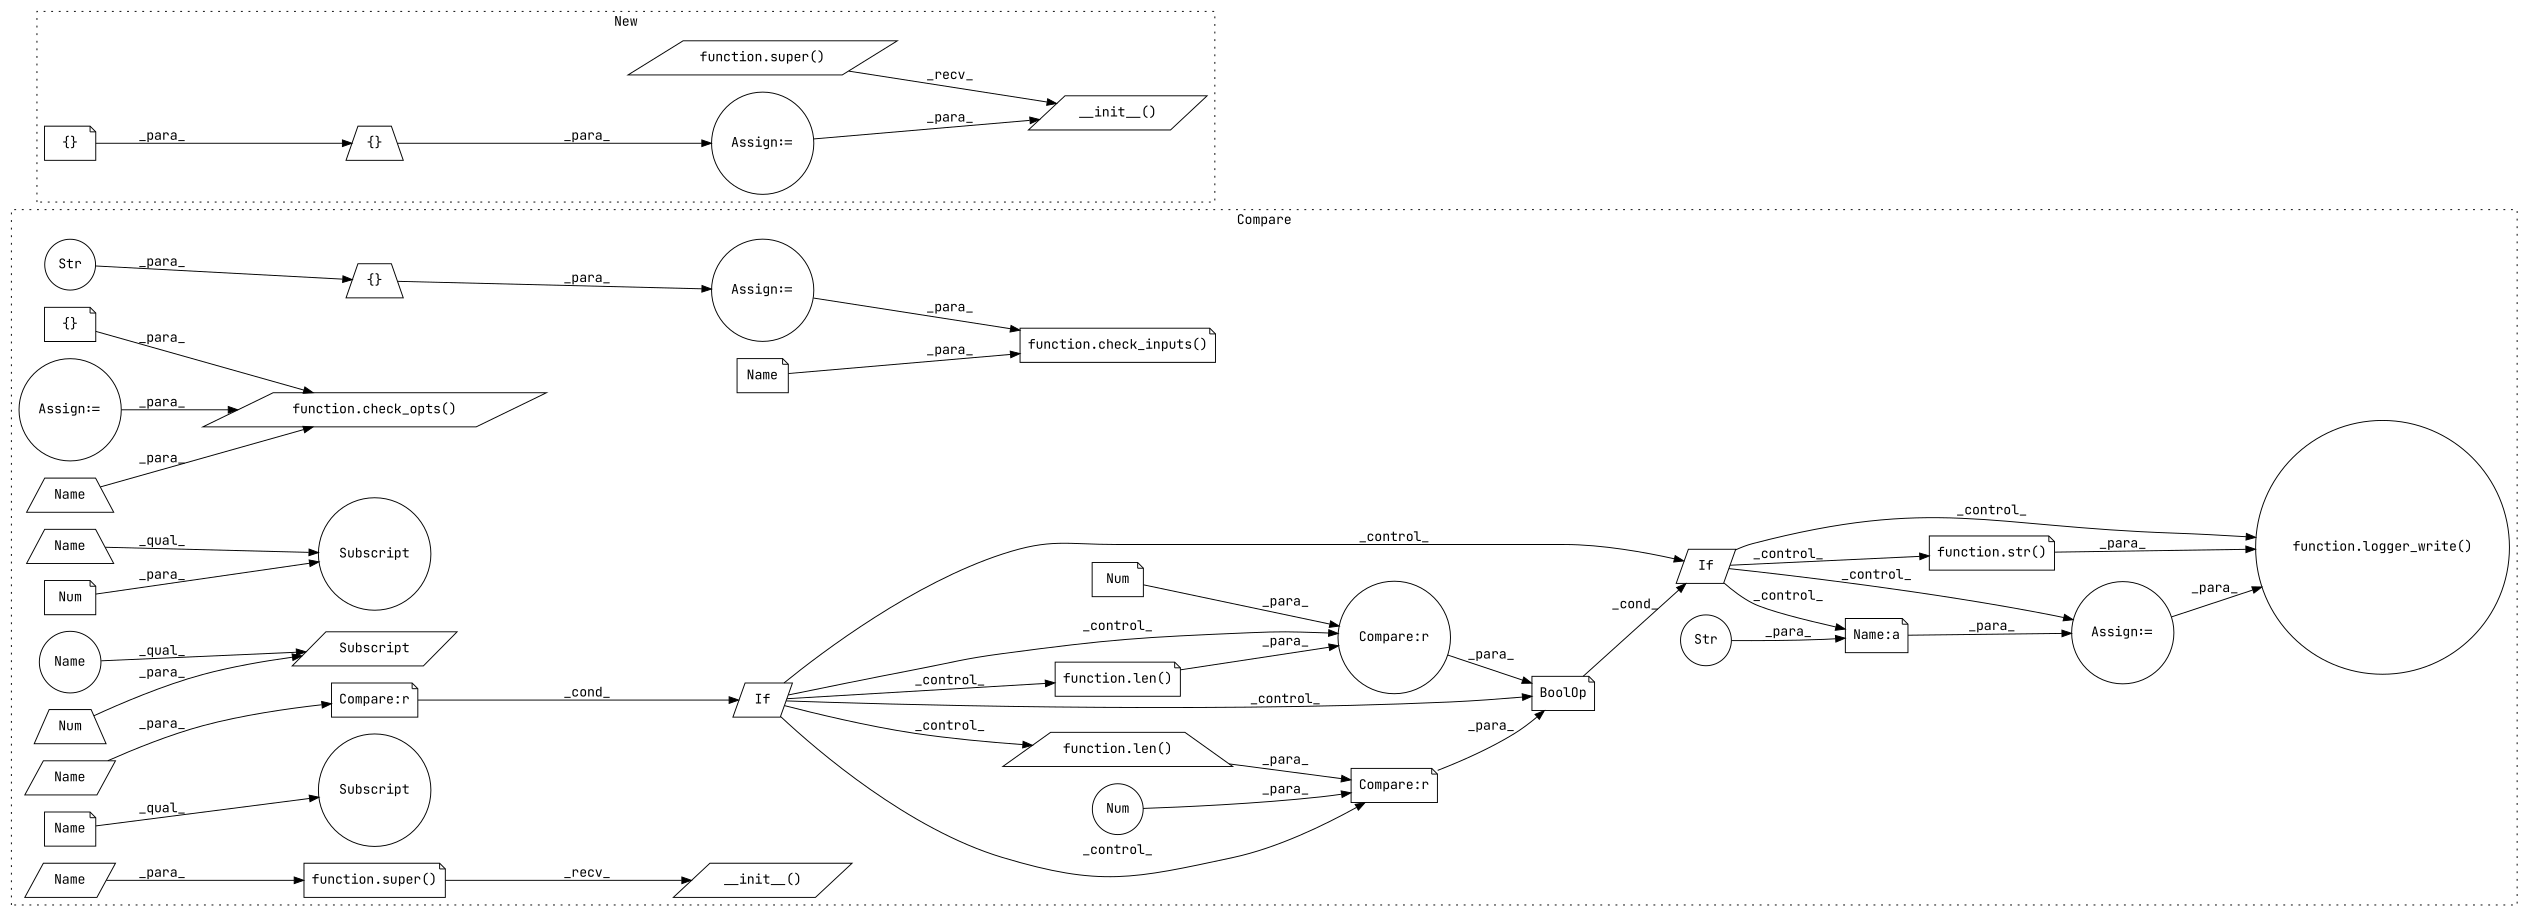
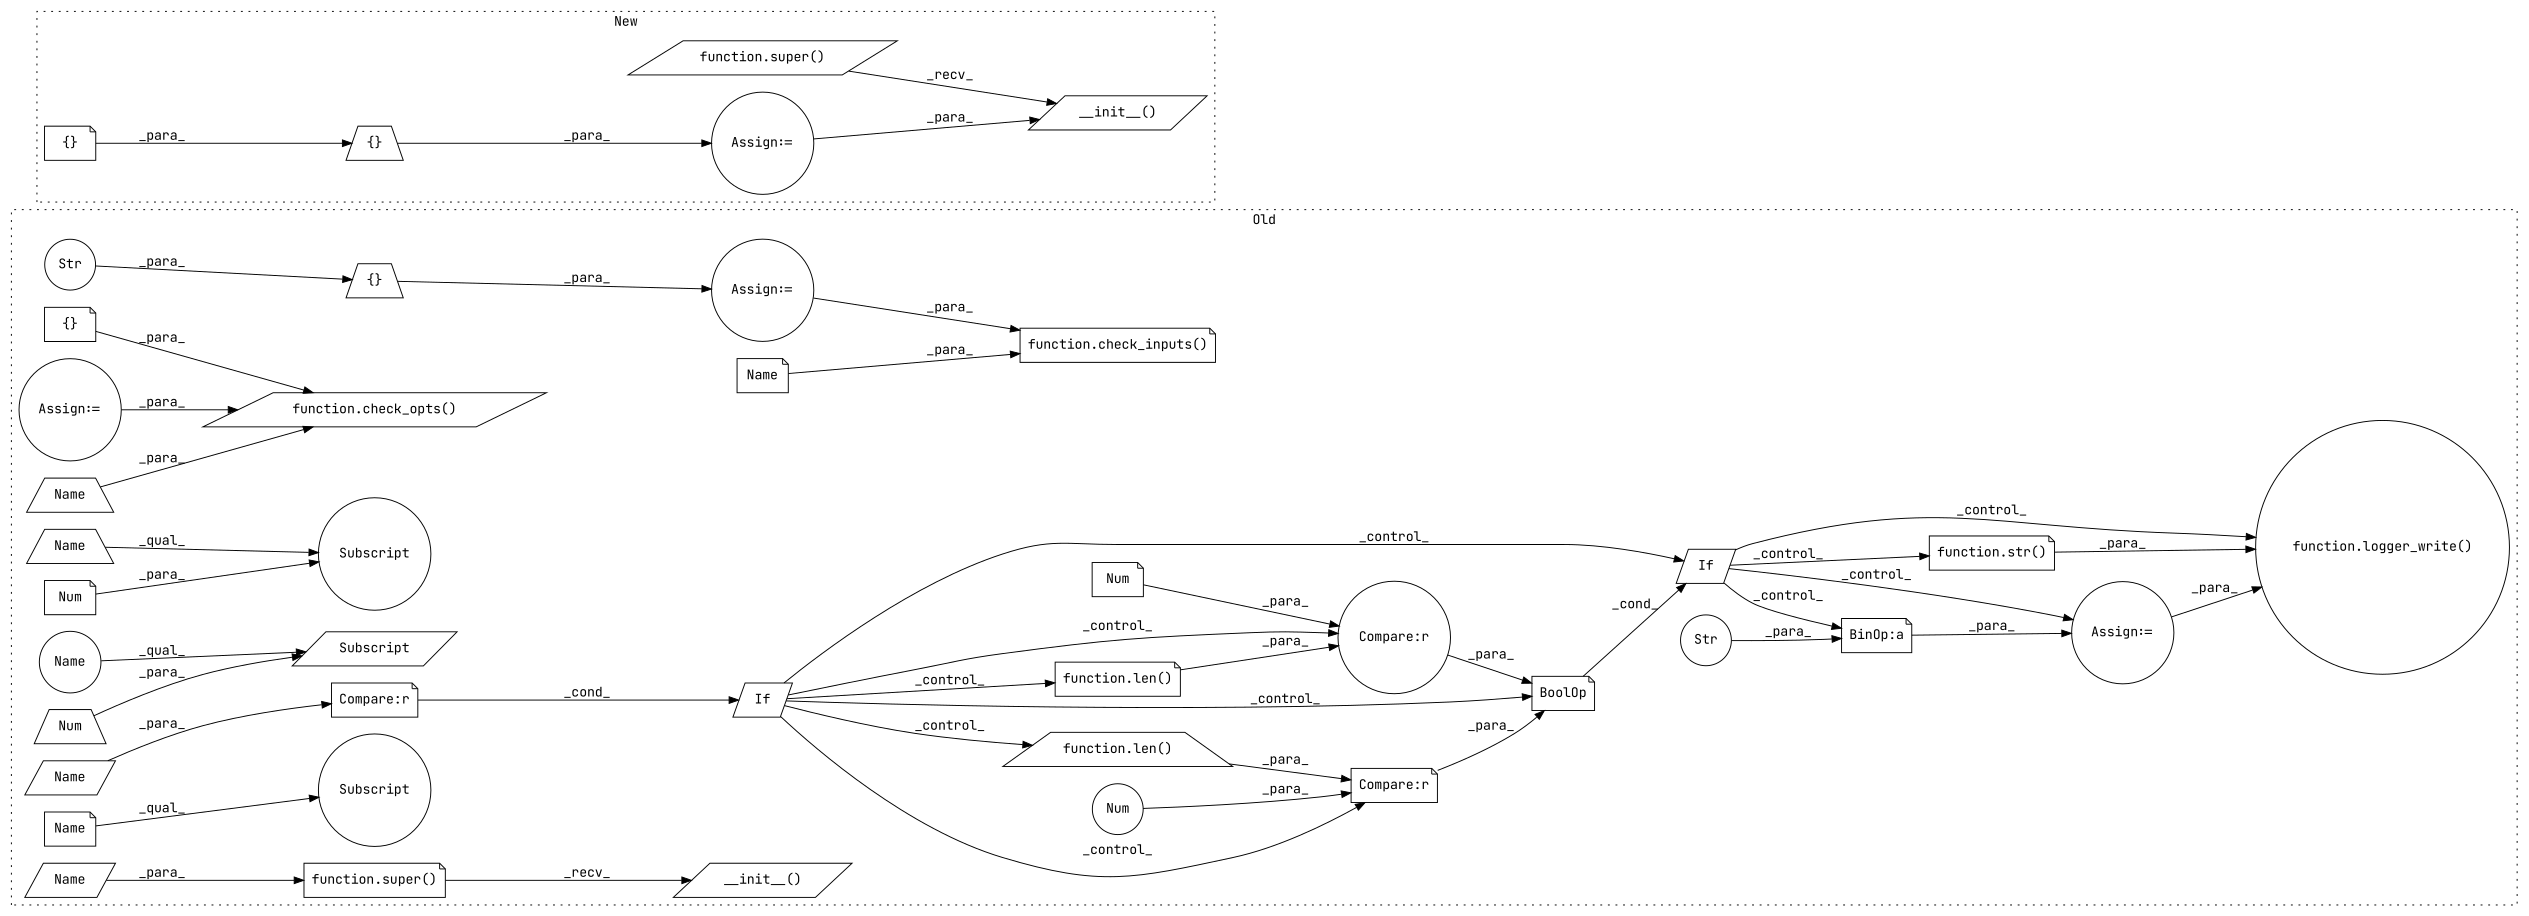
cluster "Compare": label "Compare" -> "Old"
node "Name:a": label "Name:a" -> "BinOp:a"
